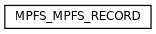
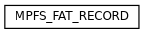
node "MPFS_MPFS_RECORD": label "MPFS_MPFS_RECORD" -> "MPFS_FAT_RECORD"
